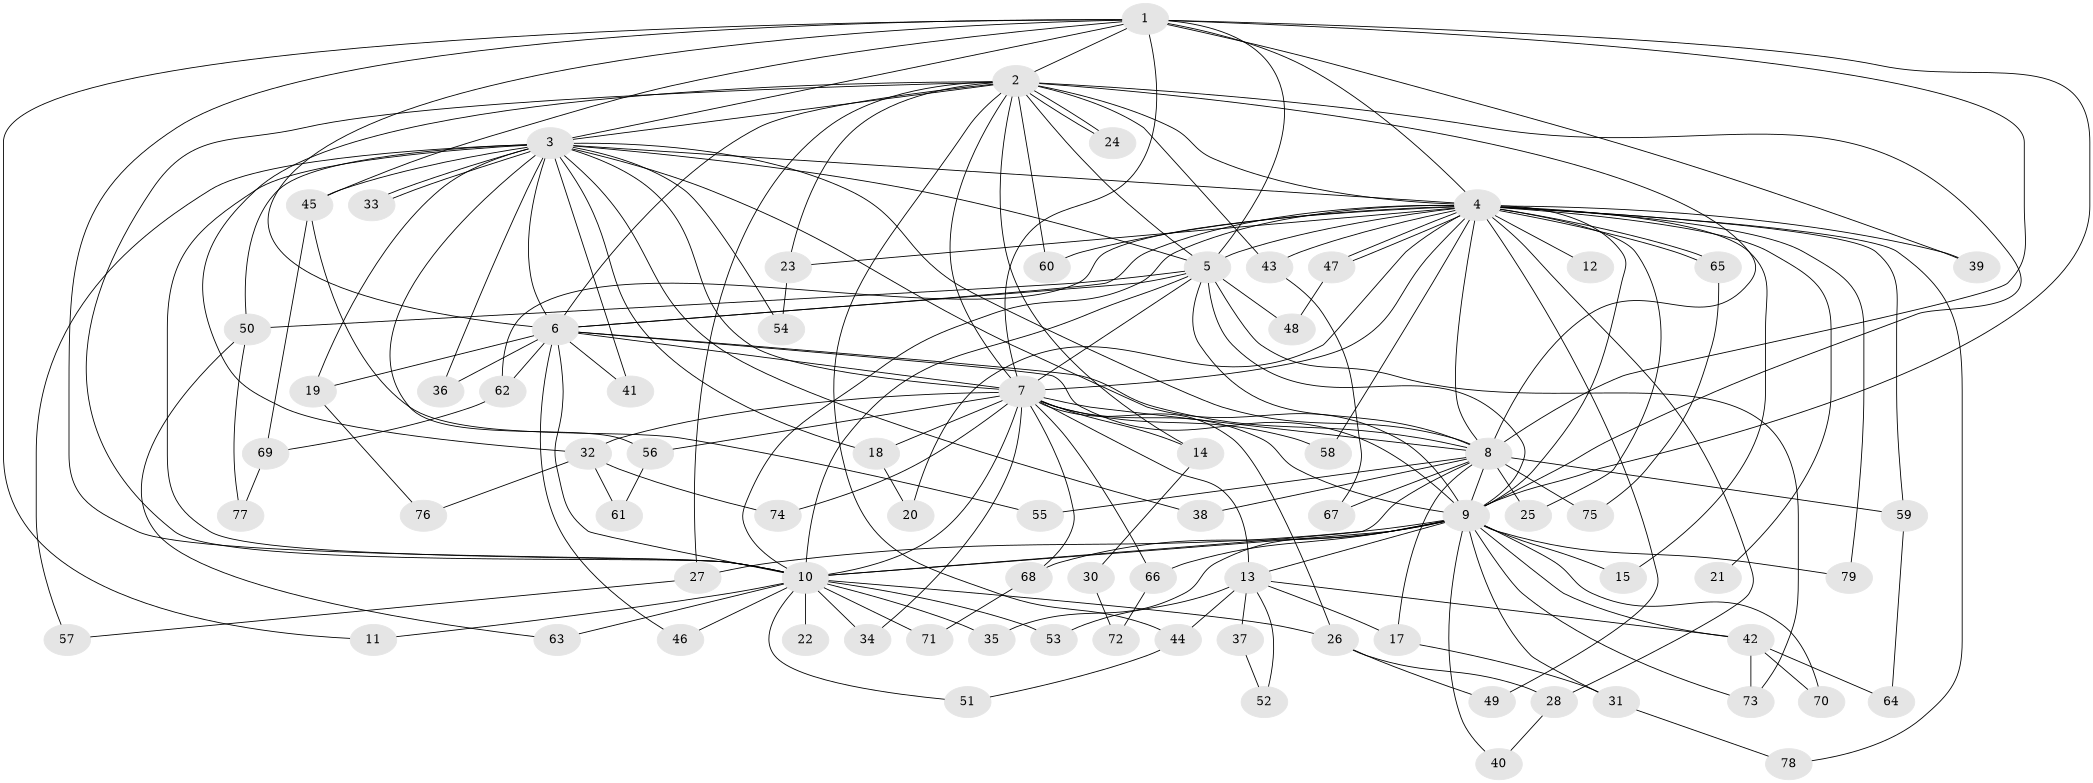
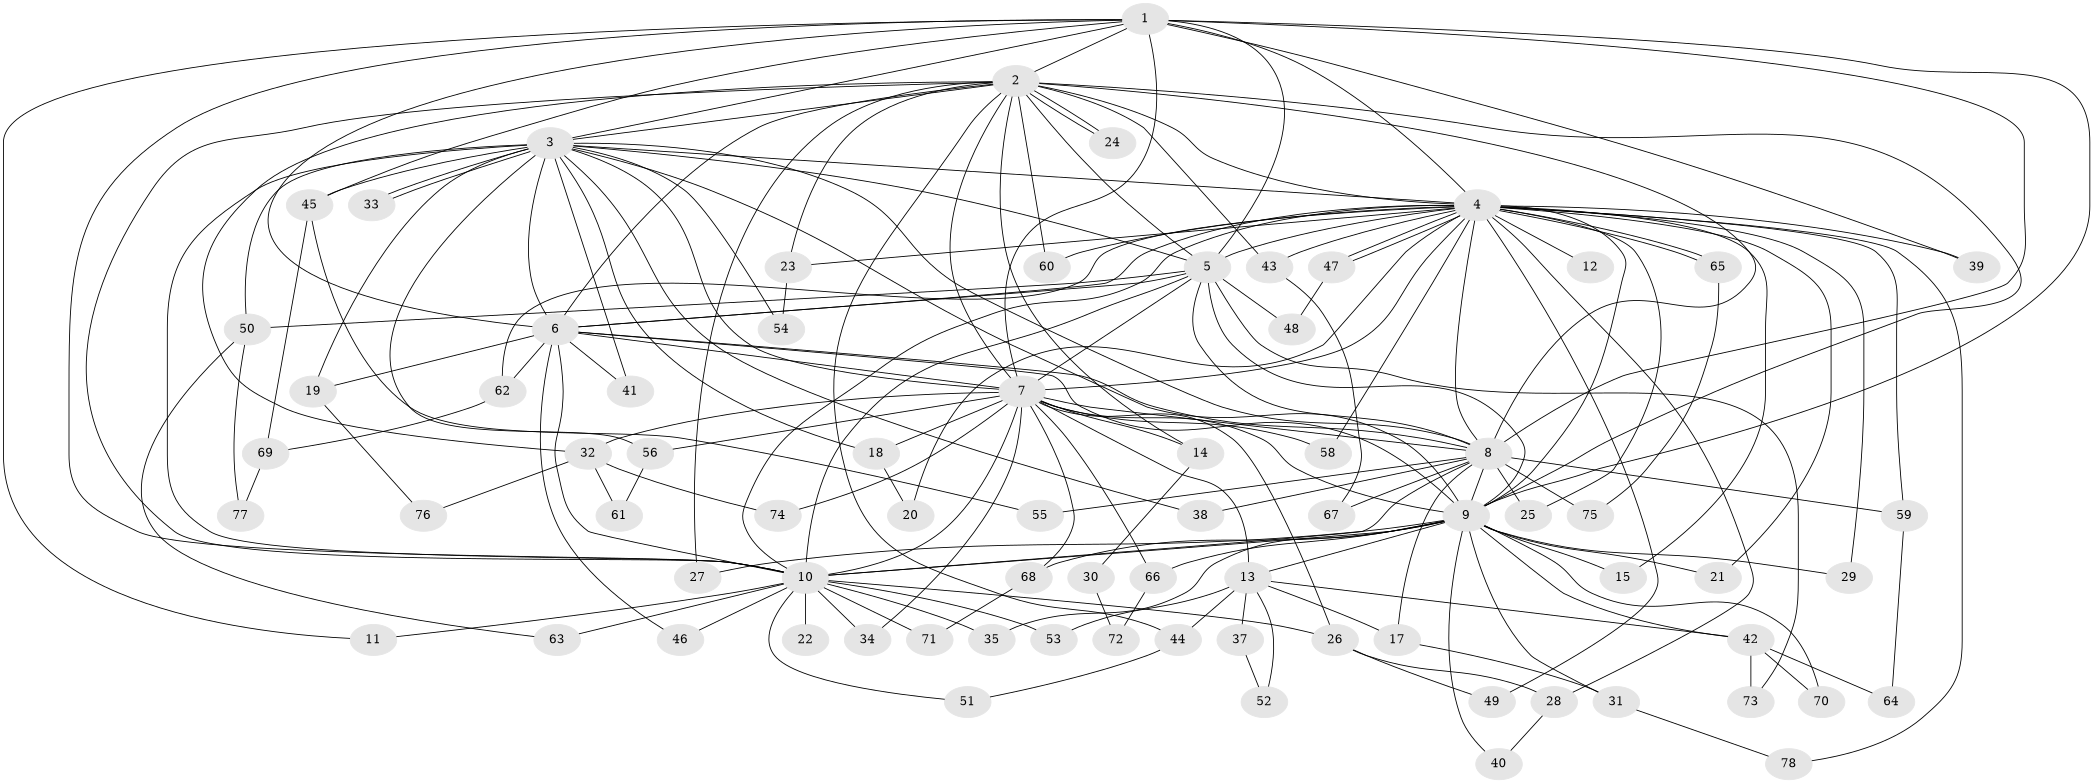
node "36": removed
node "79": label "79" -> "29"
edge "9" -- "73": now "9" -- "21"
node "57": removed
